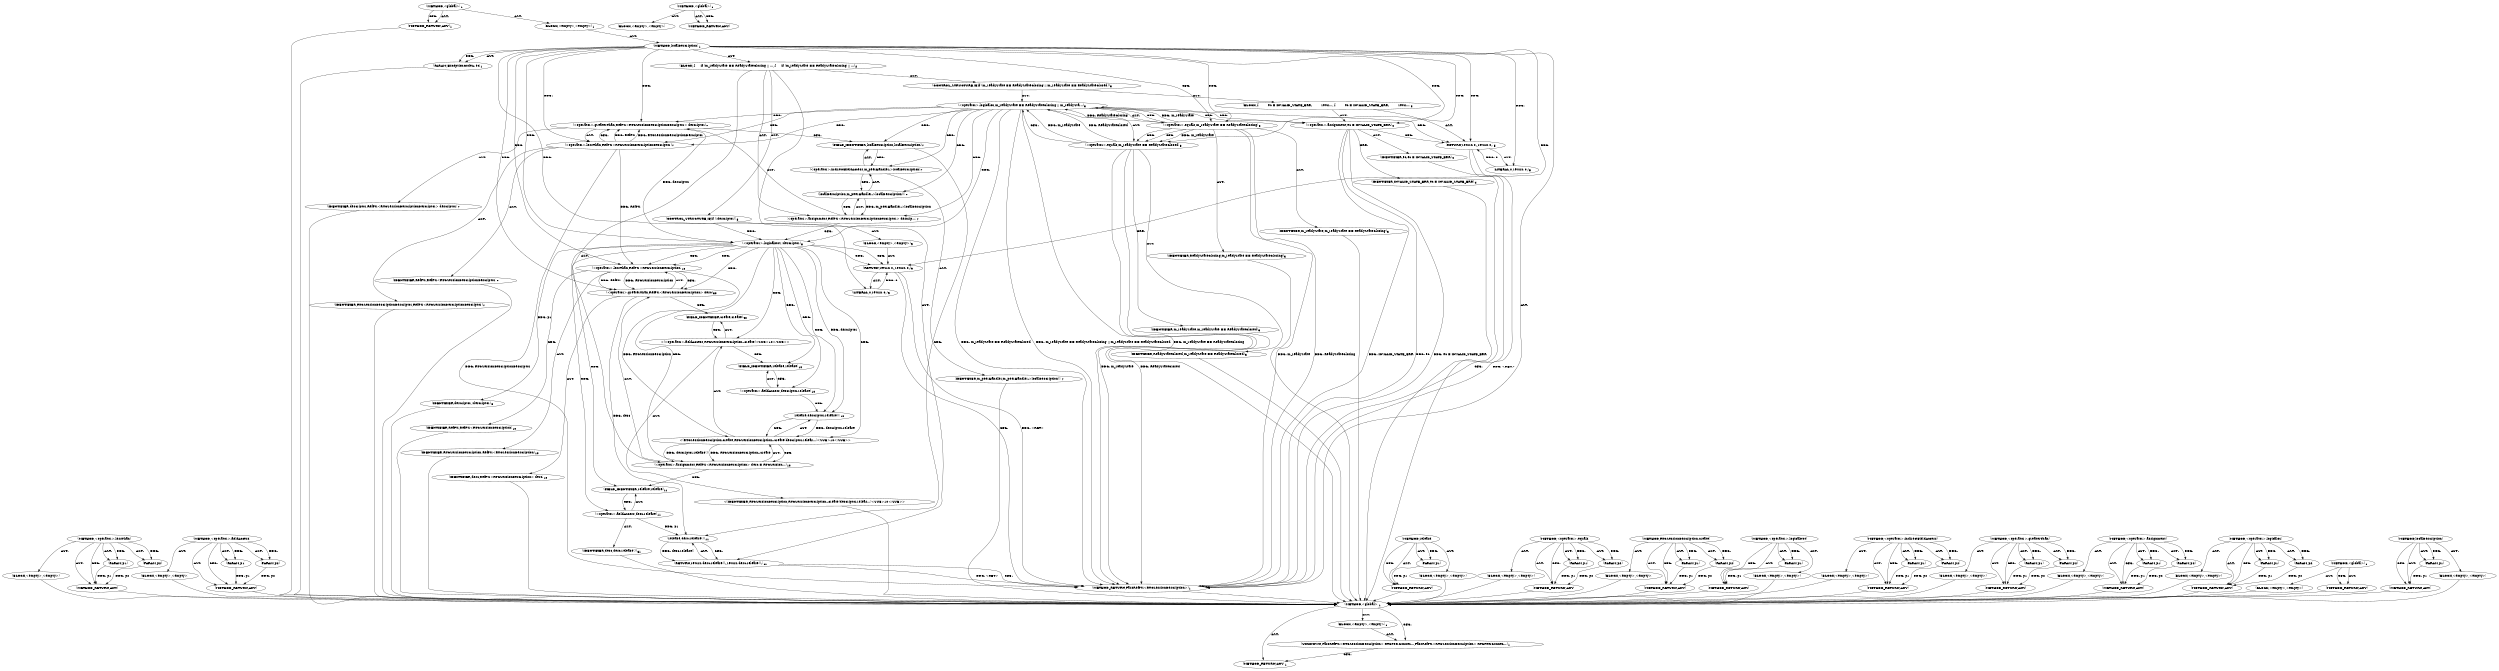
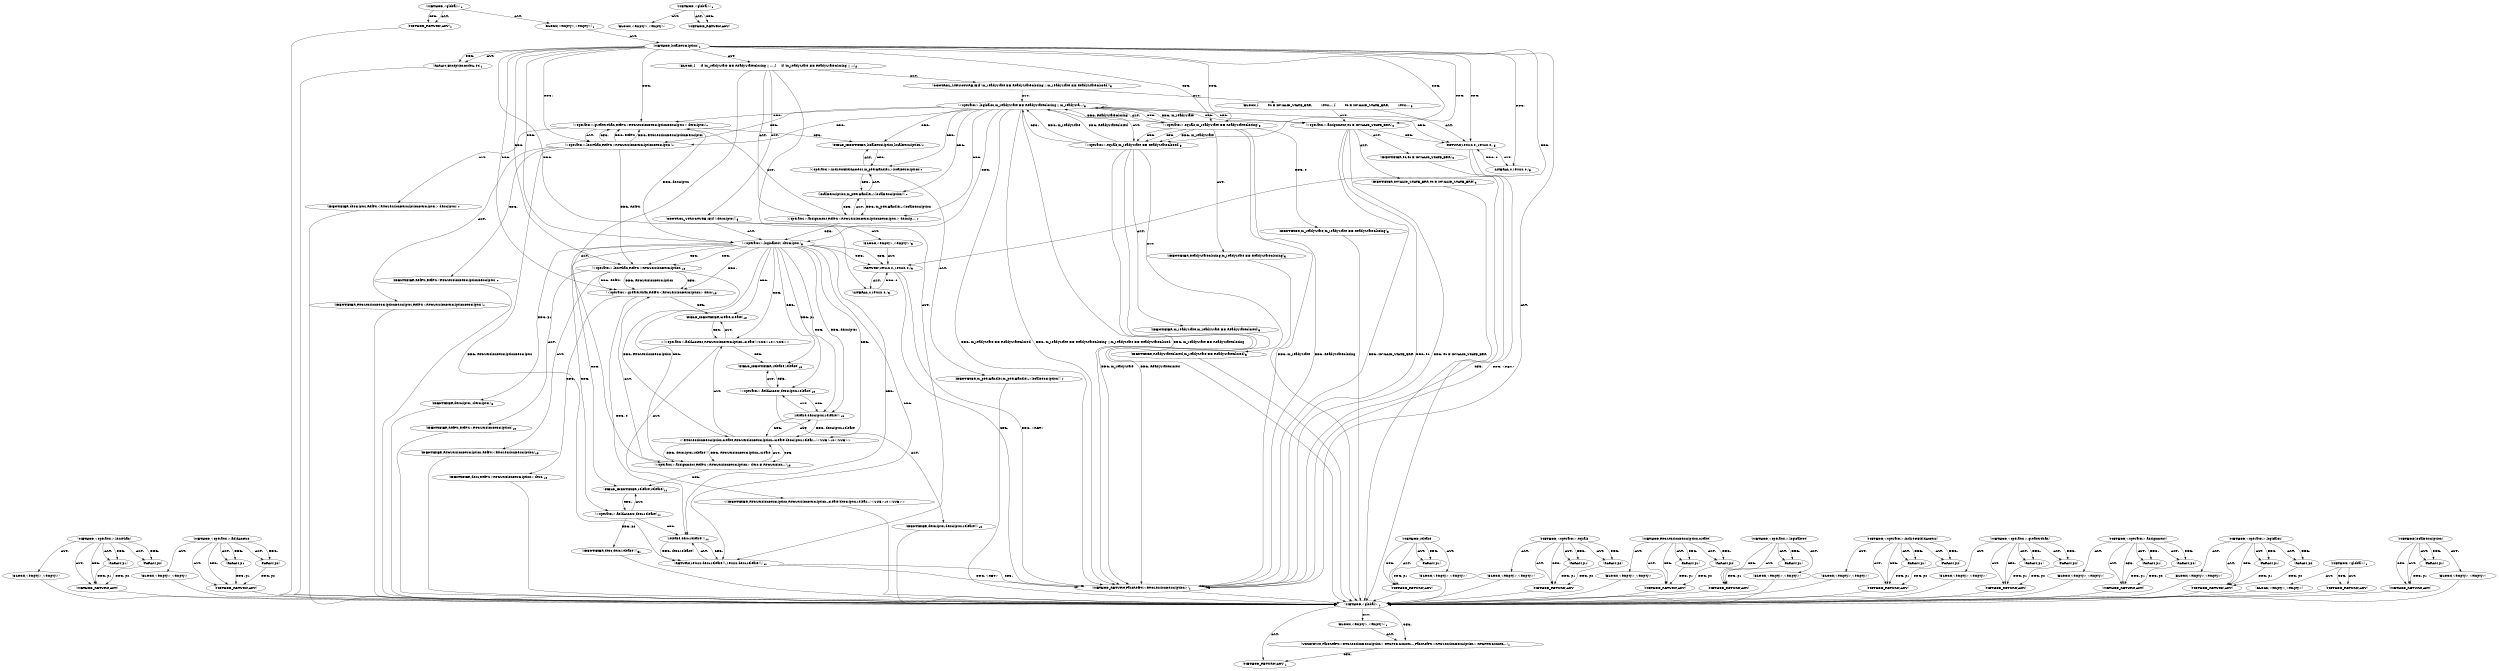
edge "(<operator>.assignment,ec = INVALID_STATE_ERR)" -> "(IDENTIFIER,INVALID_STATE_ERR,ec = INVALID_STATE_ERR)": label "ERR: " -> "AST: "
edge "(<operator>.equals,m_readyState == ReadyStateClosing)" -> "(IDENTIFIER,m_readyState,m_readyState == ReadyStateClosing)": label "AST: " -> "DDG: 0"
edge "(<operator>.lessThan,RefPtr<RTCSessionDescriptionDescriptor)" -> "(IDENTIFIER,RefPtr,RefPtr<RTCSessionDescriptionDescriptor)": label "AST: " -> "CDG: "
edge "(CONTROL_STRUCTURE,IF,if (!descriptor))" -> "(<operator>.logicalNot,!descriptor)": label "DDG: " -> "AST: "
edge "(<operator>.equals,m_readyState == ReadyStateClosed)" -> "(IDENTIFIER,m_readyState,m_readyState == ReadyStateClosed)": label "ERR: " -> "AST: "
edge "(<operator>.logicalNot,!descriptor)" -> "(<operator>.greaterThan,RefPtr<RTCSessionDescription> desc)": label "CDG: " -> "DDG: "
edge "(<operator>.greaterThan,RefPtr<RTCSessionDescription> desc)" -> "(<operator>.lessThan,RefPtr<RTCSessionDescription)": removed, label "AST:"
edge "(<operator>.logicalNot,!descriptor)" -> "(FIELD_IDENTIFIER,create,create)": added, label "CDG:"
node "(<operator>.greaterThan,RefPtr<RTCSessionDescription> desc)": text "30" -> "10"
node "(FIELD_IDENTIFIER,create,create)": text "40" -> "10"
edge "(<operator>.logicalNot,!descriptor)" -> "(<operator>.fieldAccess,descriptor.release)": label "CDG: " -> "DDG: p1"
edge "(<operator>.lessThan,RefPtr<RTCSessionDescription)" -> "(IDENTIFIER,RefPtr,RefPtr<RTCSessionDescription)": label "CDG: " -> "AST: "
edge "(<operator>.greaterThan,RefPtr<RTCSessionDescription> desc)" -> "(IDENTIFIER,desc,RefPtr<RTCSessionDescription> desc)": label "AST: " -> "CDG: "
edge "(release,descriptor.release())" -> "(<operator>.fieldAccess,descriptor.release)": added, label "AST:"
edge "(<operator>.greaterThan,RefPtr<RTCSessionDescription> desc)" -> "(release,desc.release())": label "DDG: desc" -> "DDG: 0"
edge "(FIELD_IDENTIFIER,localDescription,localDescription)" -> "(release,desc.release())": now "(<operator>.logicalNot,!descriptor)" -> "(release,desc.release())"
edge "(<operator>.logicalNot,!descriptor)" -> "(RETURN,return desc.release();,return desc.release();)": added, label "CDG:"
edge "(<operator>.fieldAccess,desc.release)" -> "(IDENTIFIER,desc,desc.release())": label "AST: " -> "DDG: p2"
edge "(<operator>.fieldAccess,desc.release)" -> "(release,desc.release())": label "DDG: p1" -> "CFG: "
node "(IDENTIFIER,descriptor,descriptor.release())": added
edge "(<operator>.lessThan,RefPtr<RTCSessionDescriptionDescriptor)" -> "(METHOD_RETURN,PassRefPtr<RTCSessionDescription>)": now "(<operator>.lessThan,RefPtr<RTCSessionDescriptionDescriptor)" -> "(RETURN,return desc.release();,return desc.release();)"
